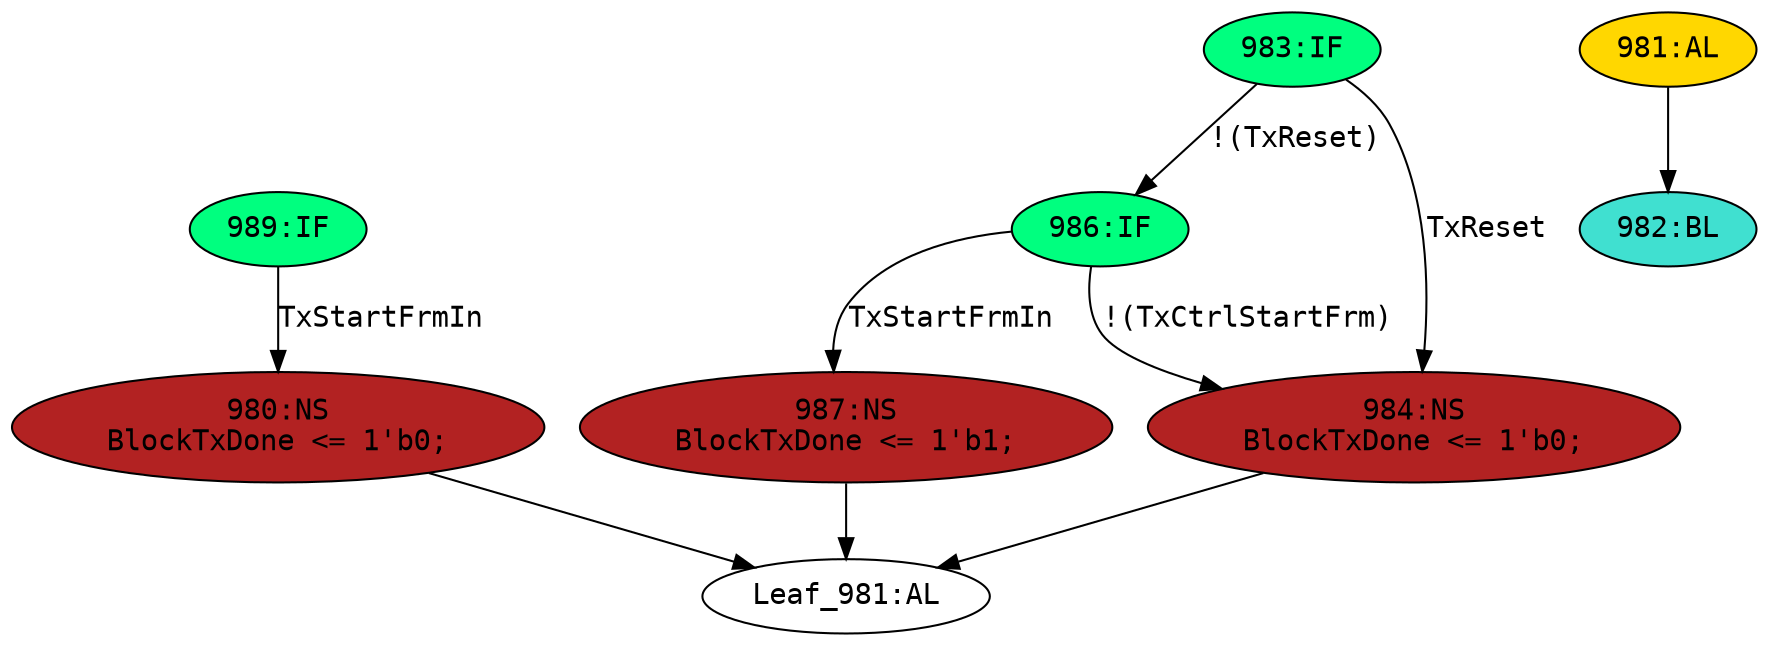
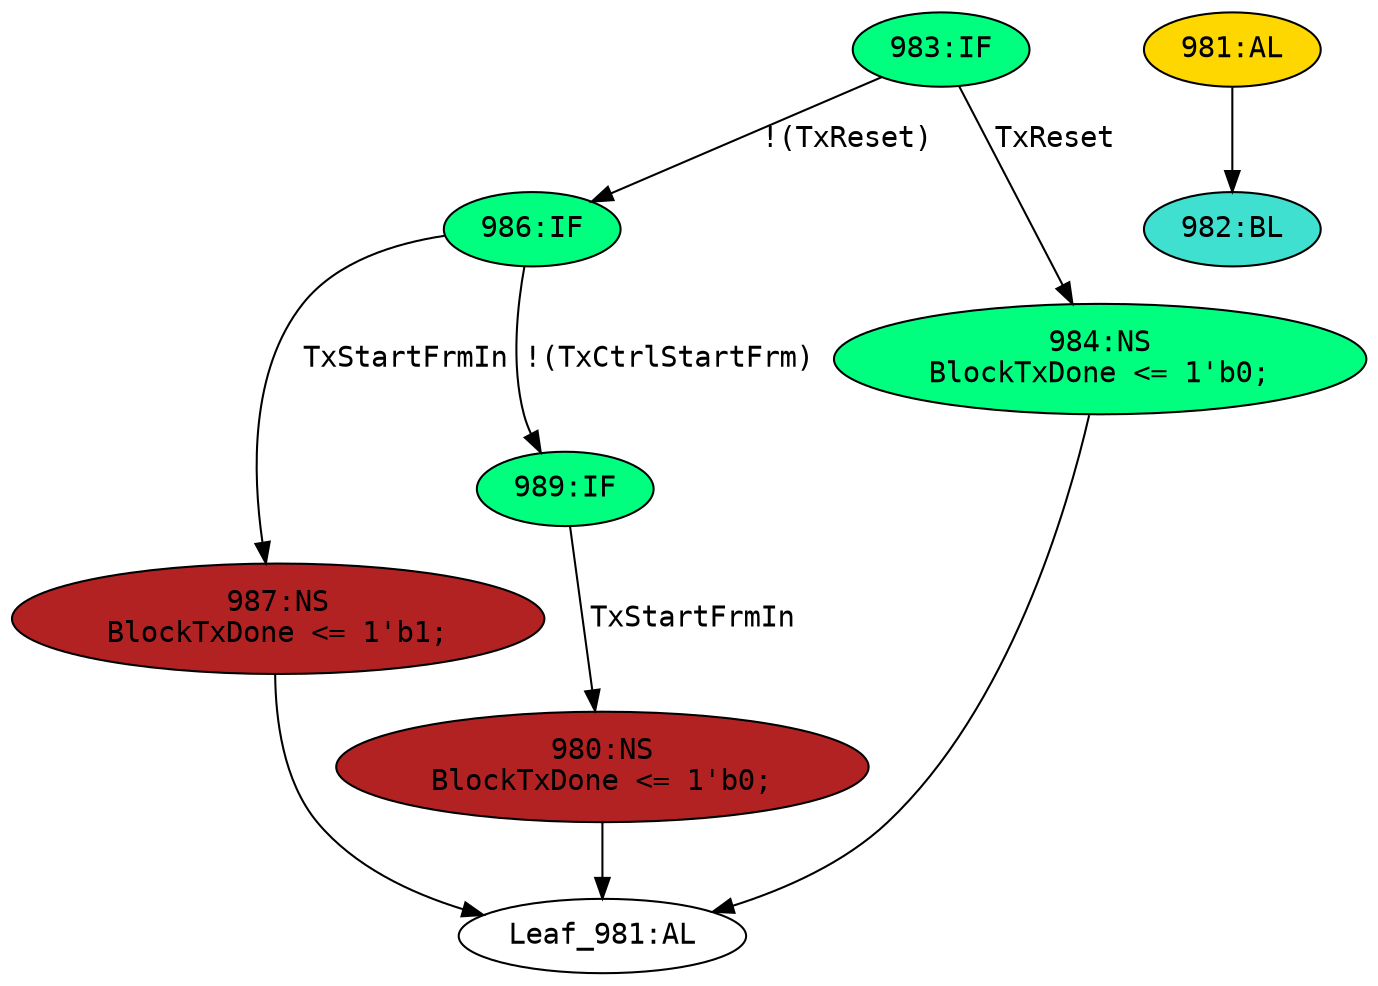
edge "986:IF" -> "984:NS BlockTxDone <= 1'b0;": now "986:IF" -> "989:IF"
node "984:NS BlockTxDone <= 1'b0;": fillcolor firebrick -> springgreen
